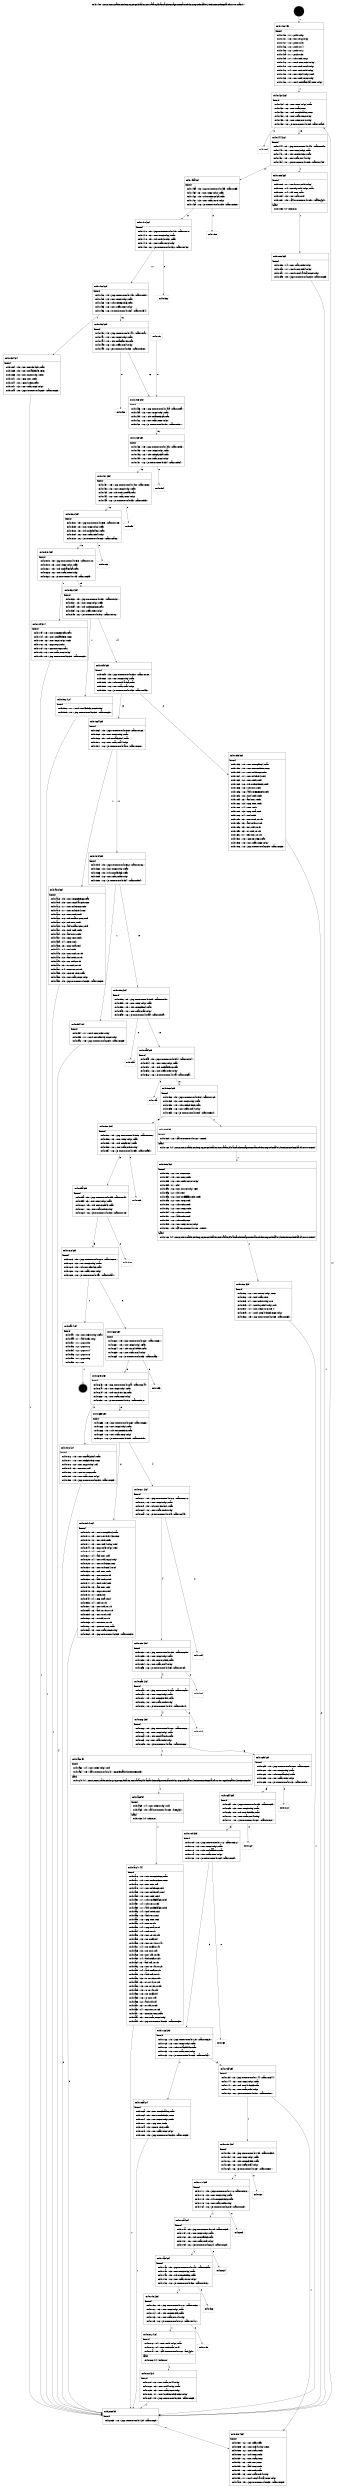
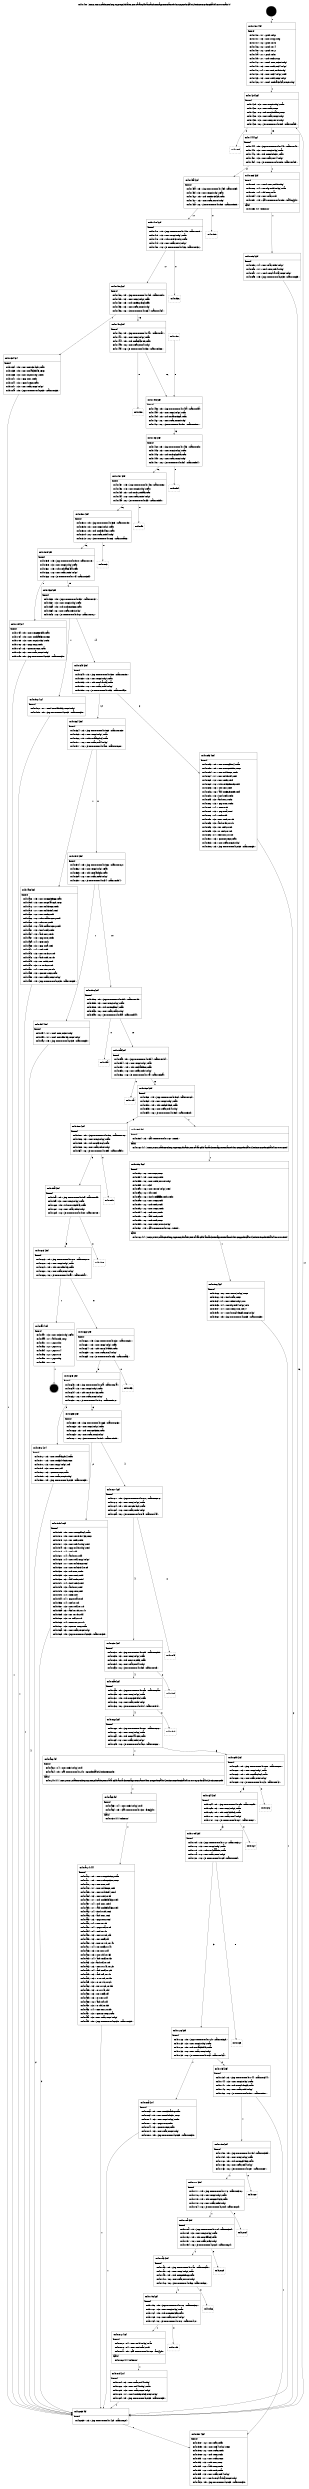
edge "0x40189c [23]" -> "0x402039 [5]": label " 1" -> " 16"
